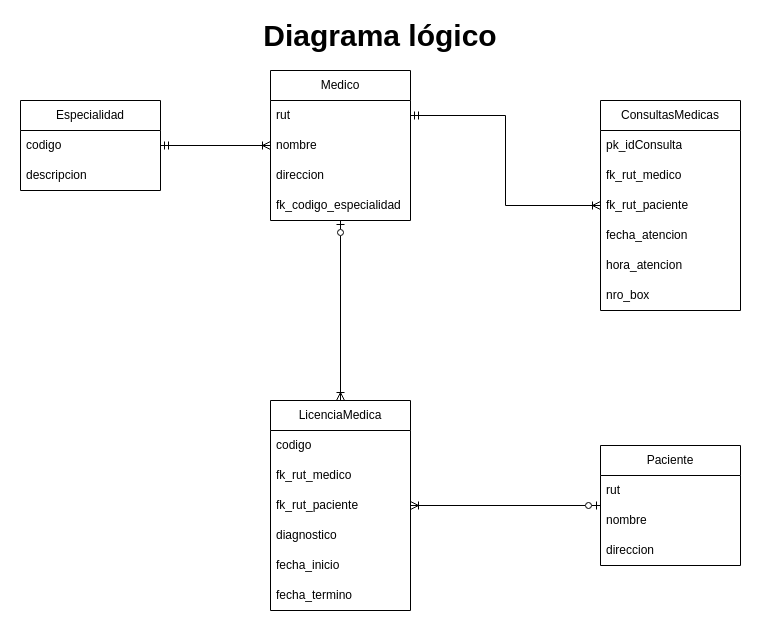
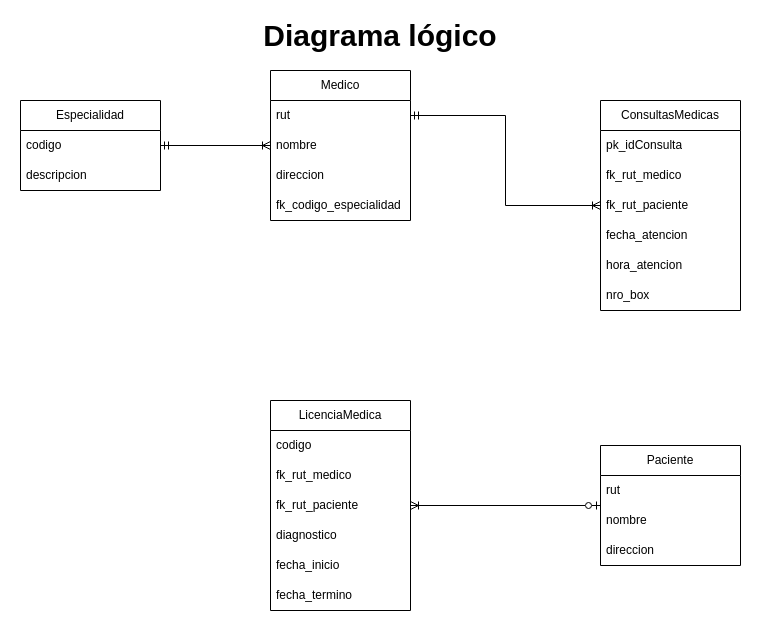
edge "Medico" -- "LicenciaMedica": removed
